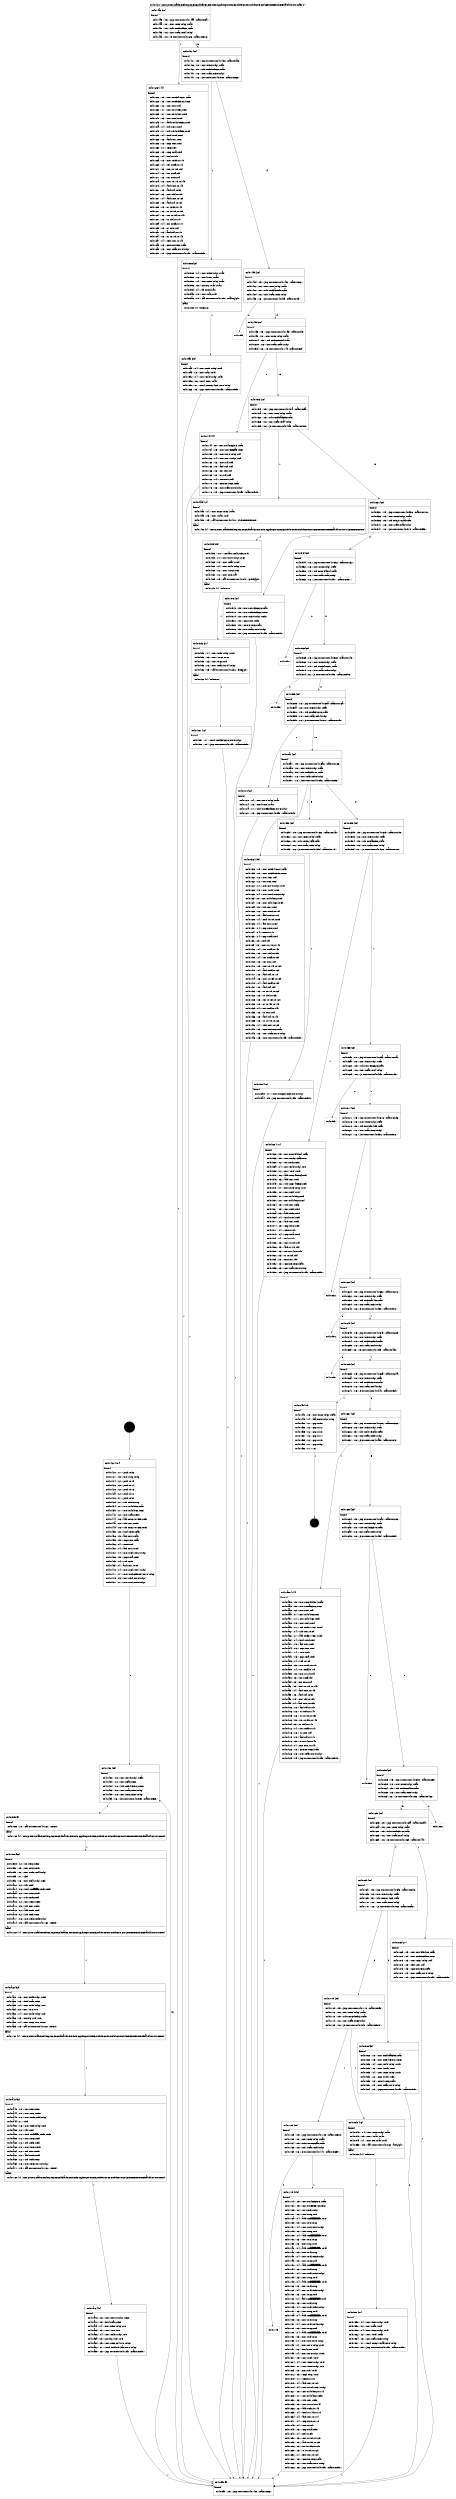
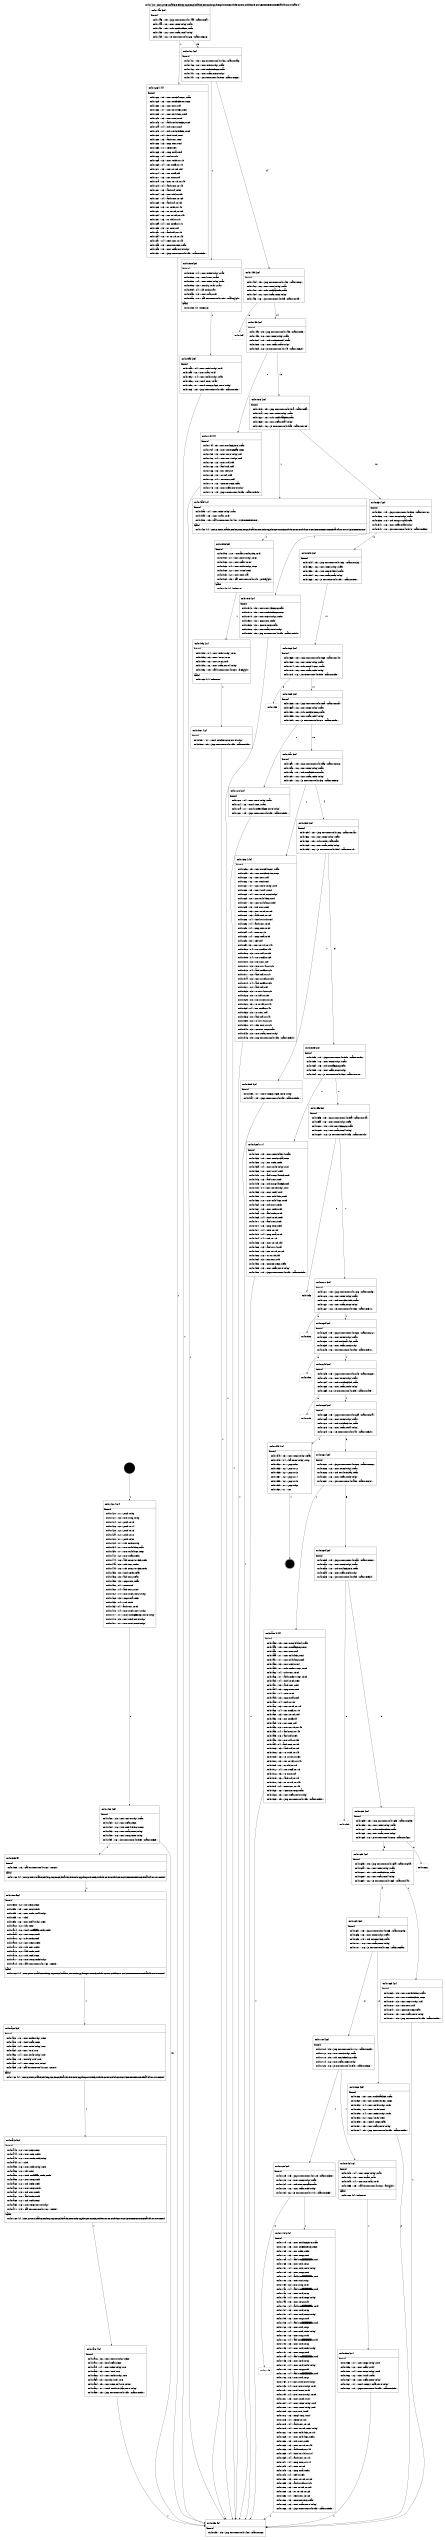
node "0x401db7": removed
edge "0x4015a1 [28]" -> "0x4015bd [28]": label " 9" -> " 4"
edge "0x4015a1 [28]" -> "0x4015d9 [28]": now "0x4015bd [28]" -> "0x4015d9 [28]"
edge "0x401df0 [5]" -> "0x401488 [29]": reversed
